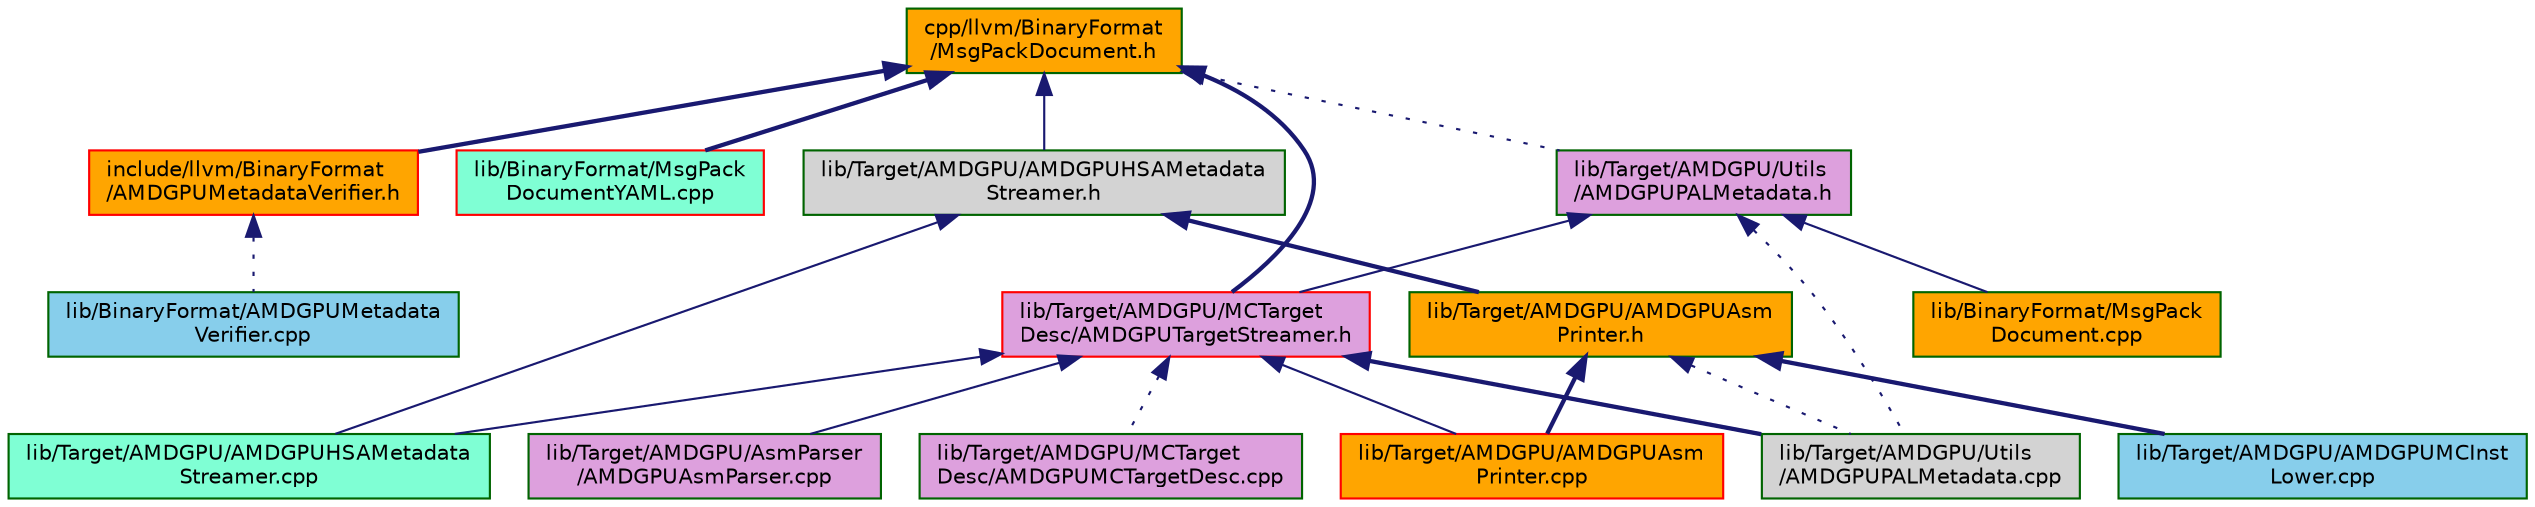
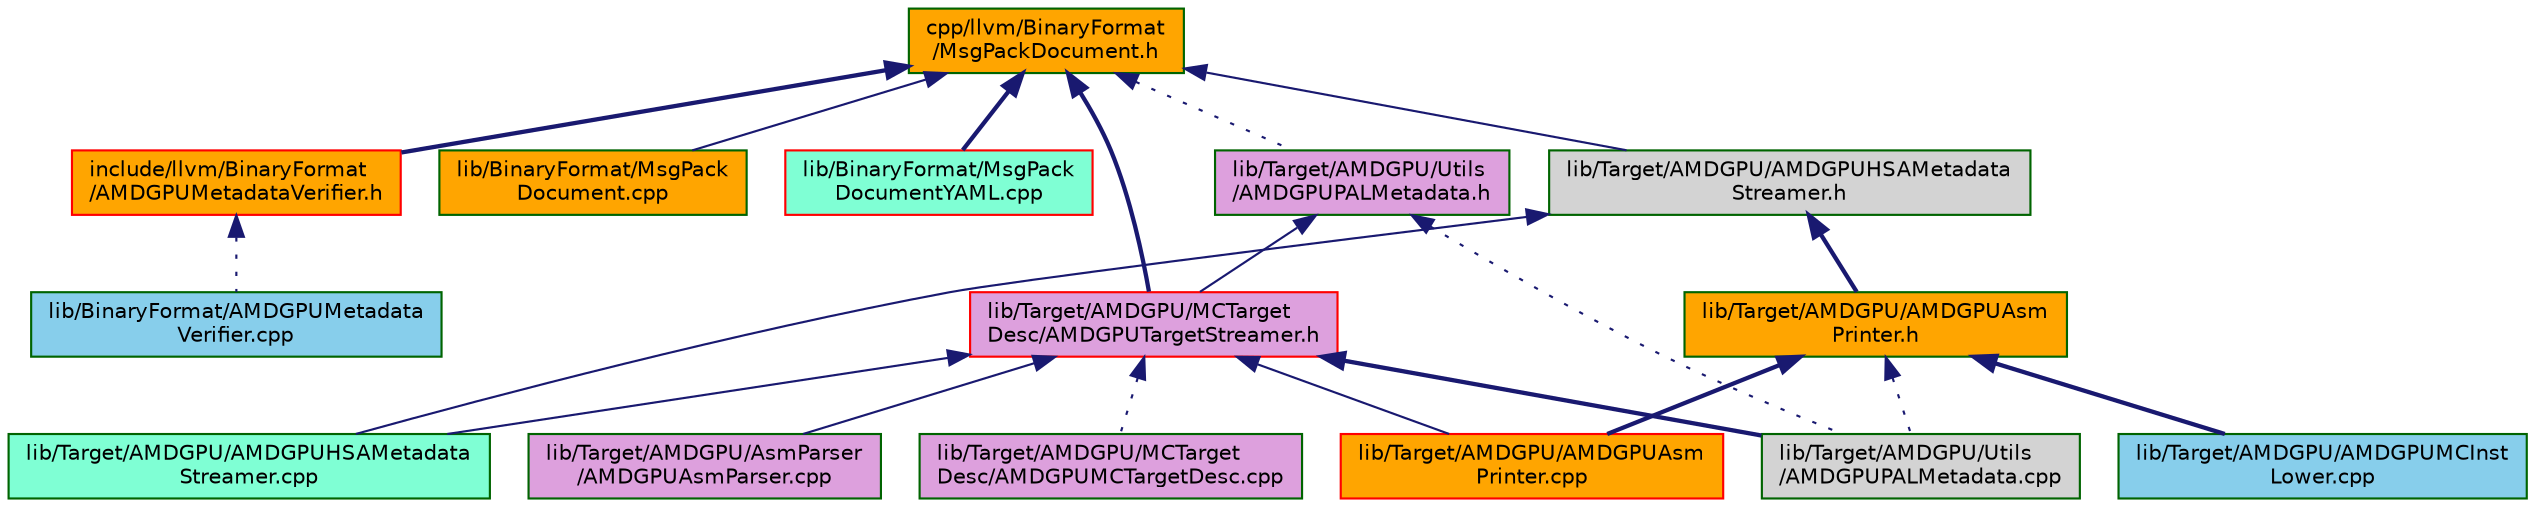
edge "lib/BinaryFormat/MsgPack Document.cpp" -> "lib/Target/AMDGPU/Utils /AMDGPUPALMetadata.h": now "lib/BinaryFormat/MsgPack Document.cpp" -> "cpp/llvm/BinaryFormat /MsgPackDocument.h"
